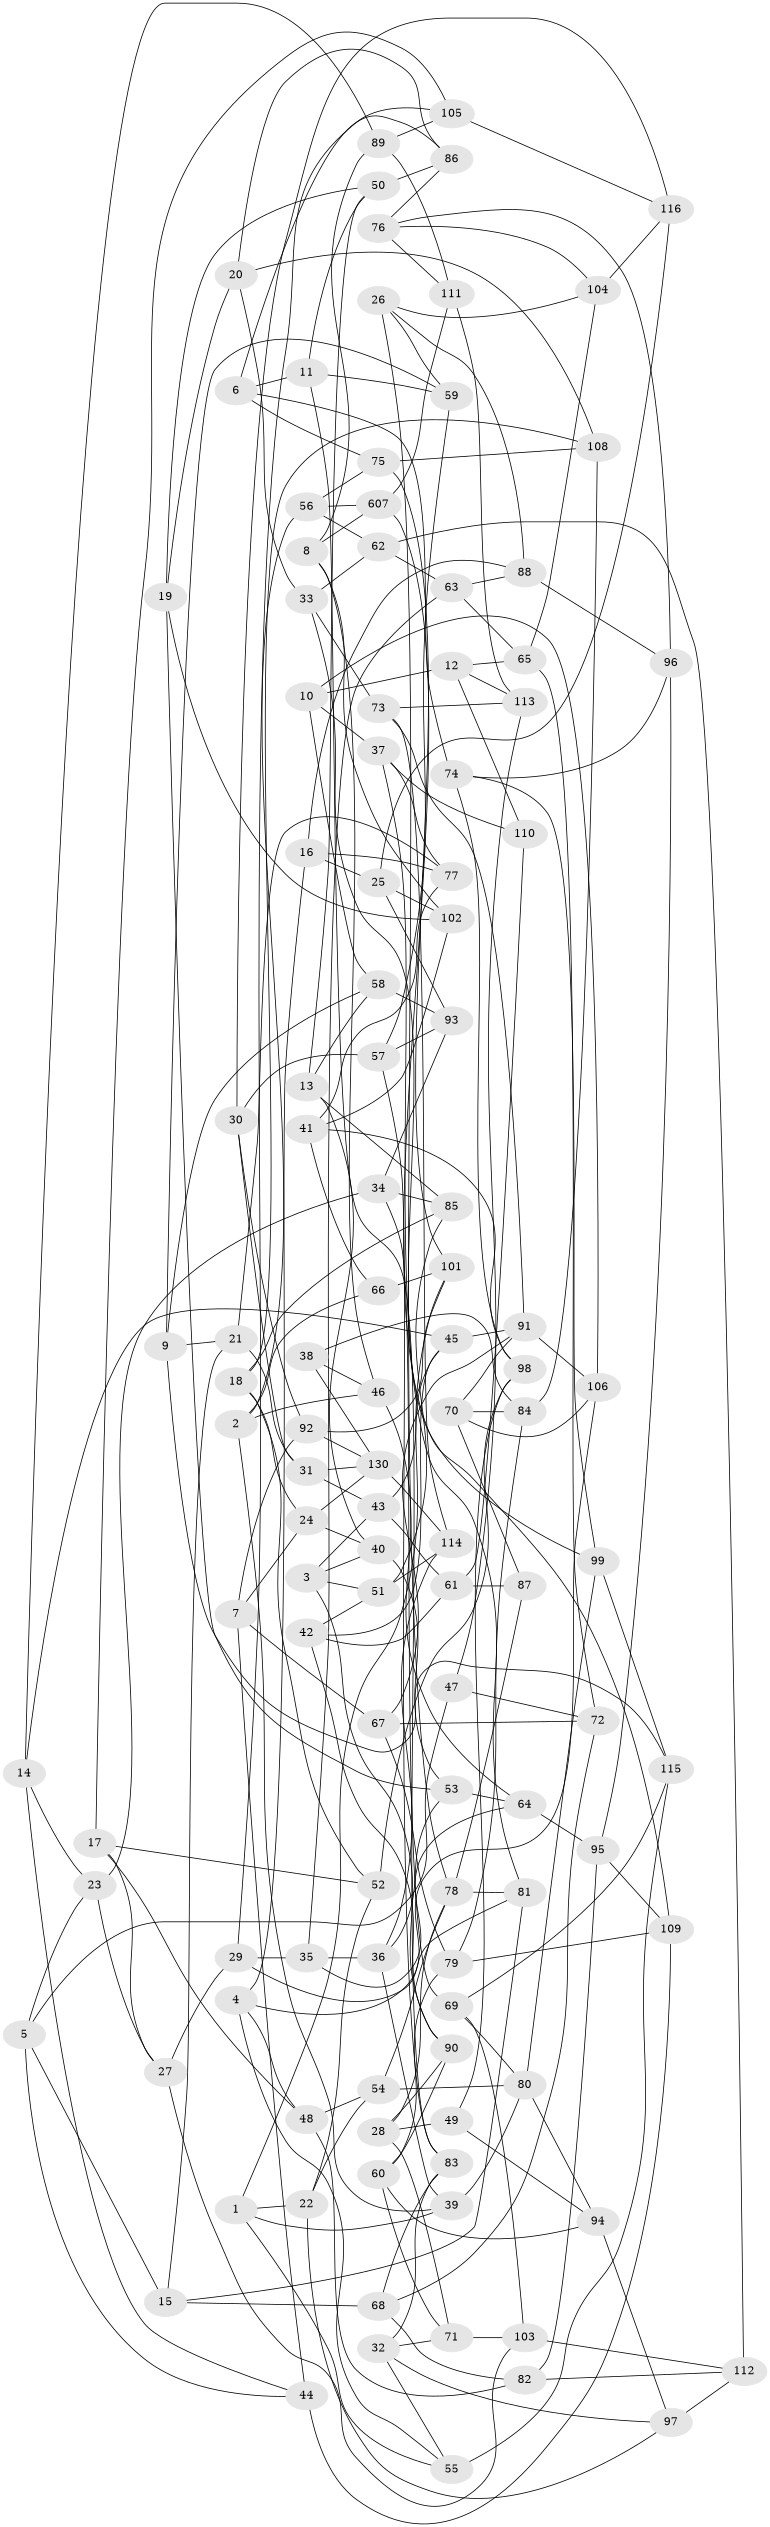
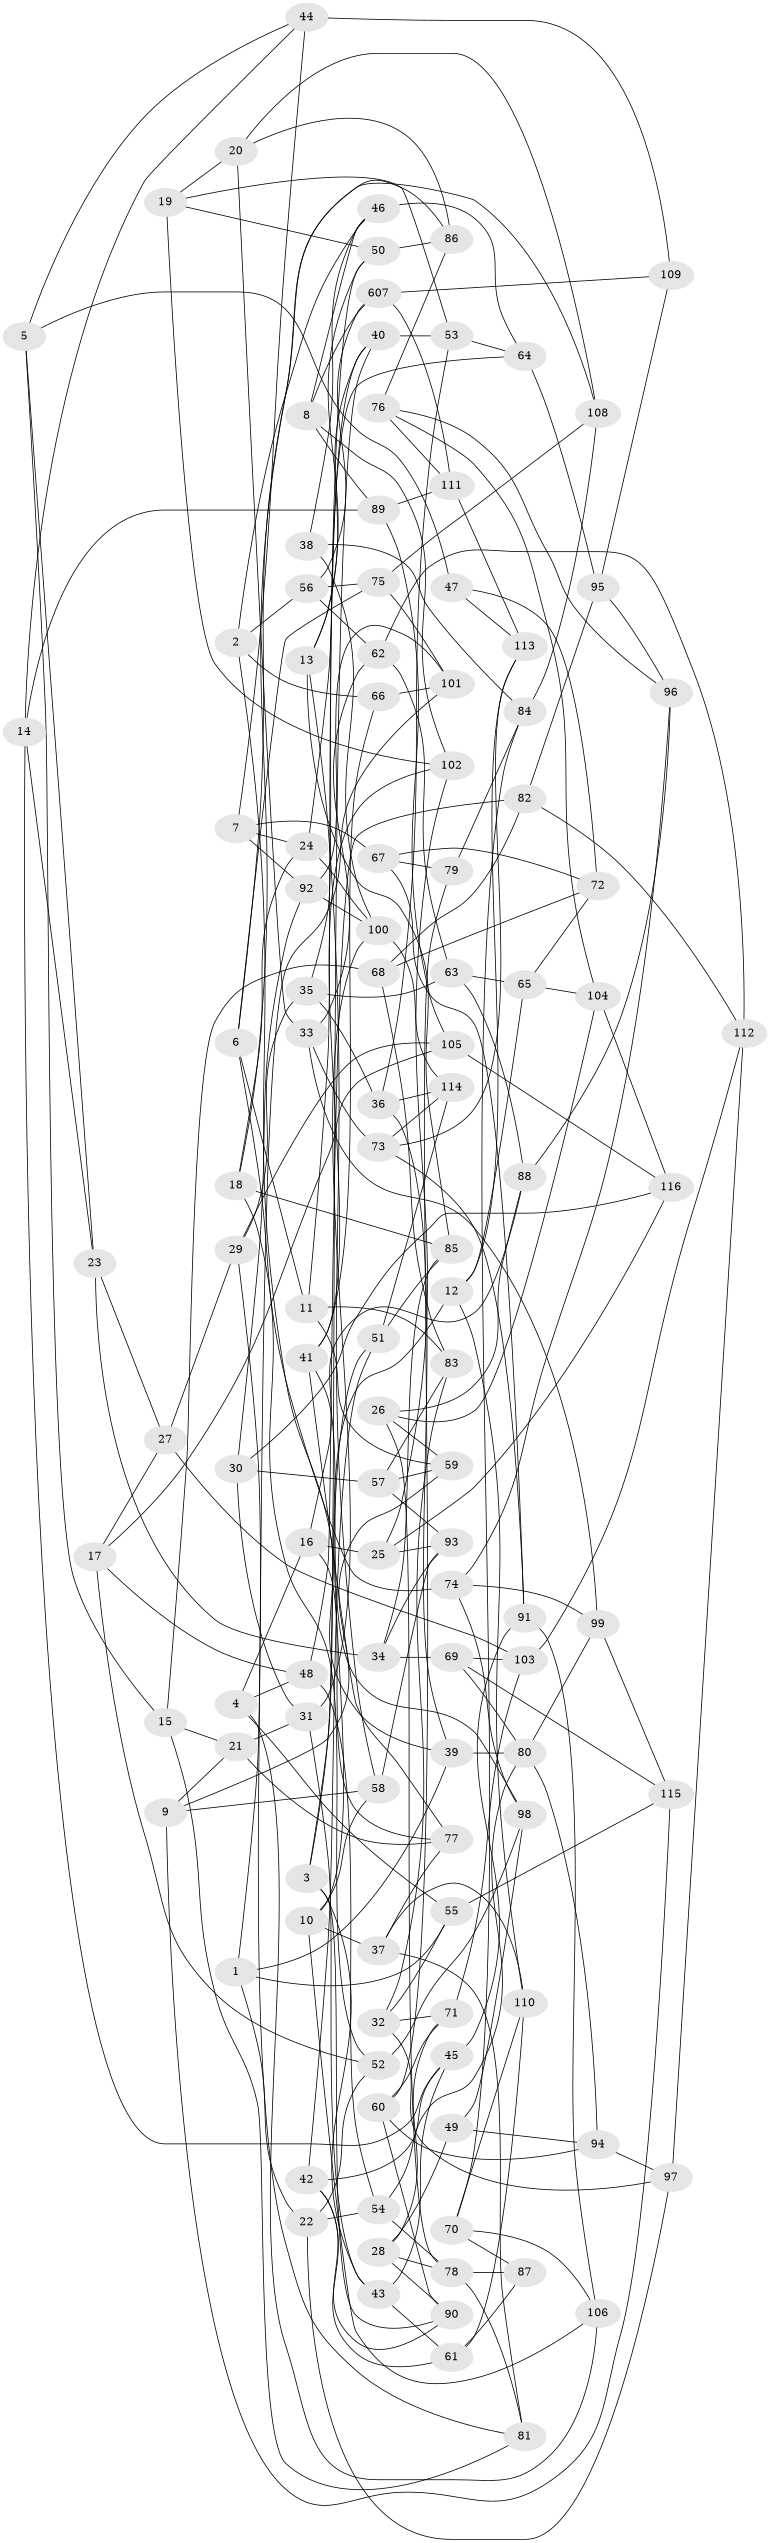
edge "91" -- "70": now "110" -- "70"
node "130": label "130" -> "100"
edge "109" -- "79": removed
